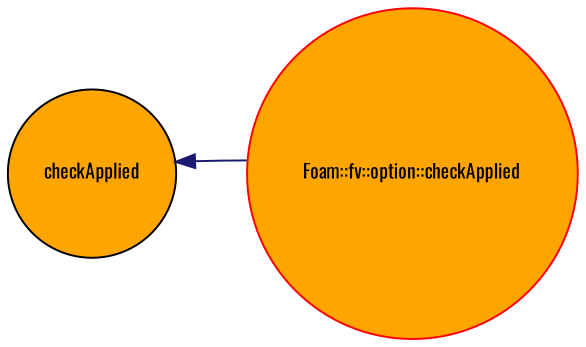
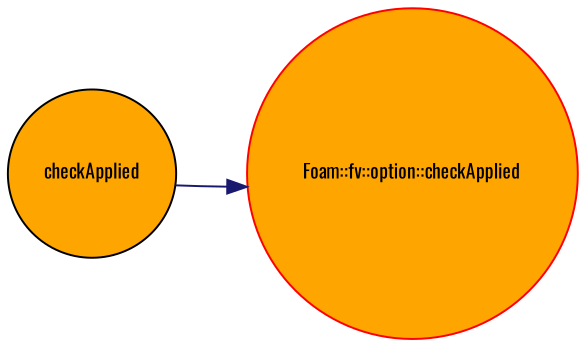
edge "Foam::fv::option::checkApplied" -> "checkApplied": reversed
